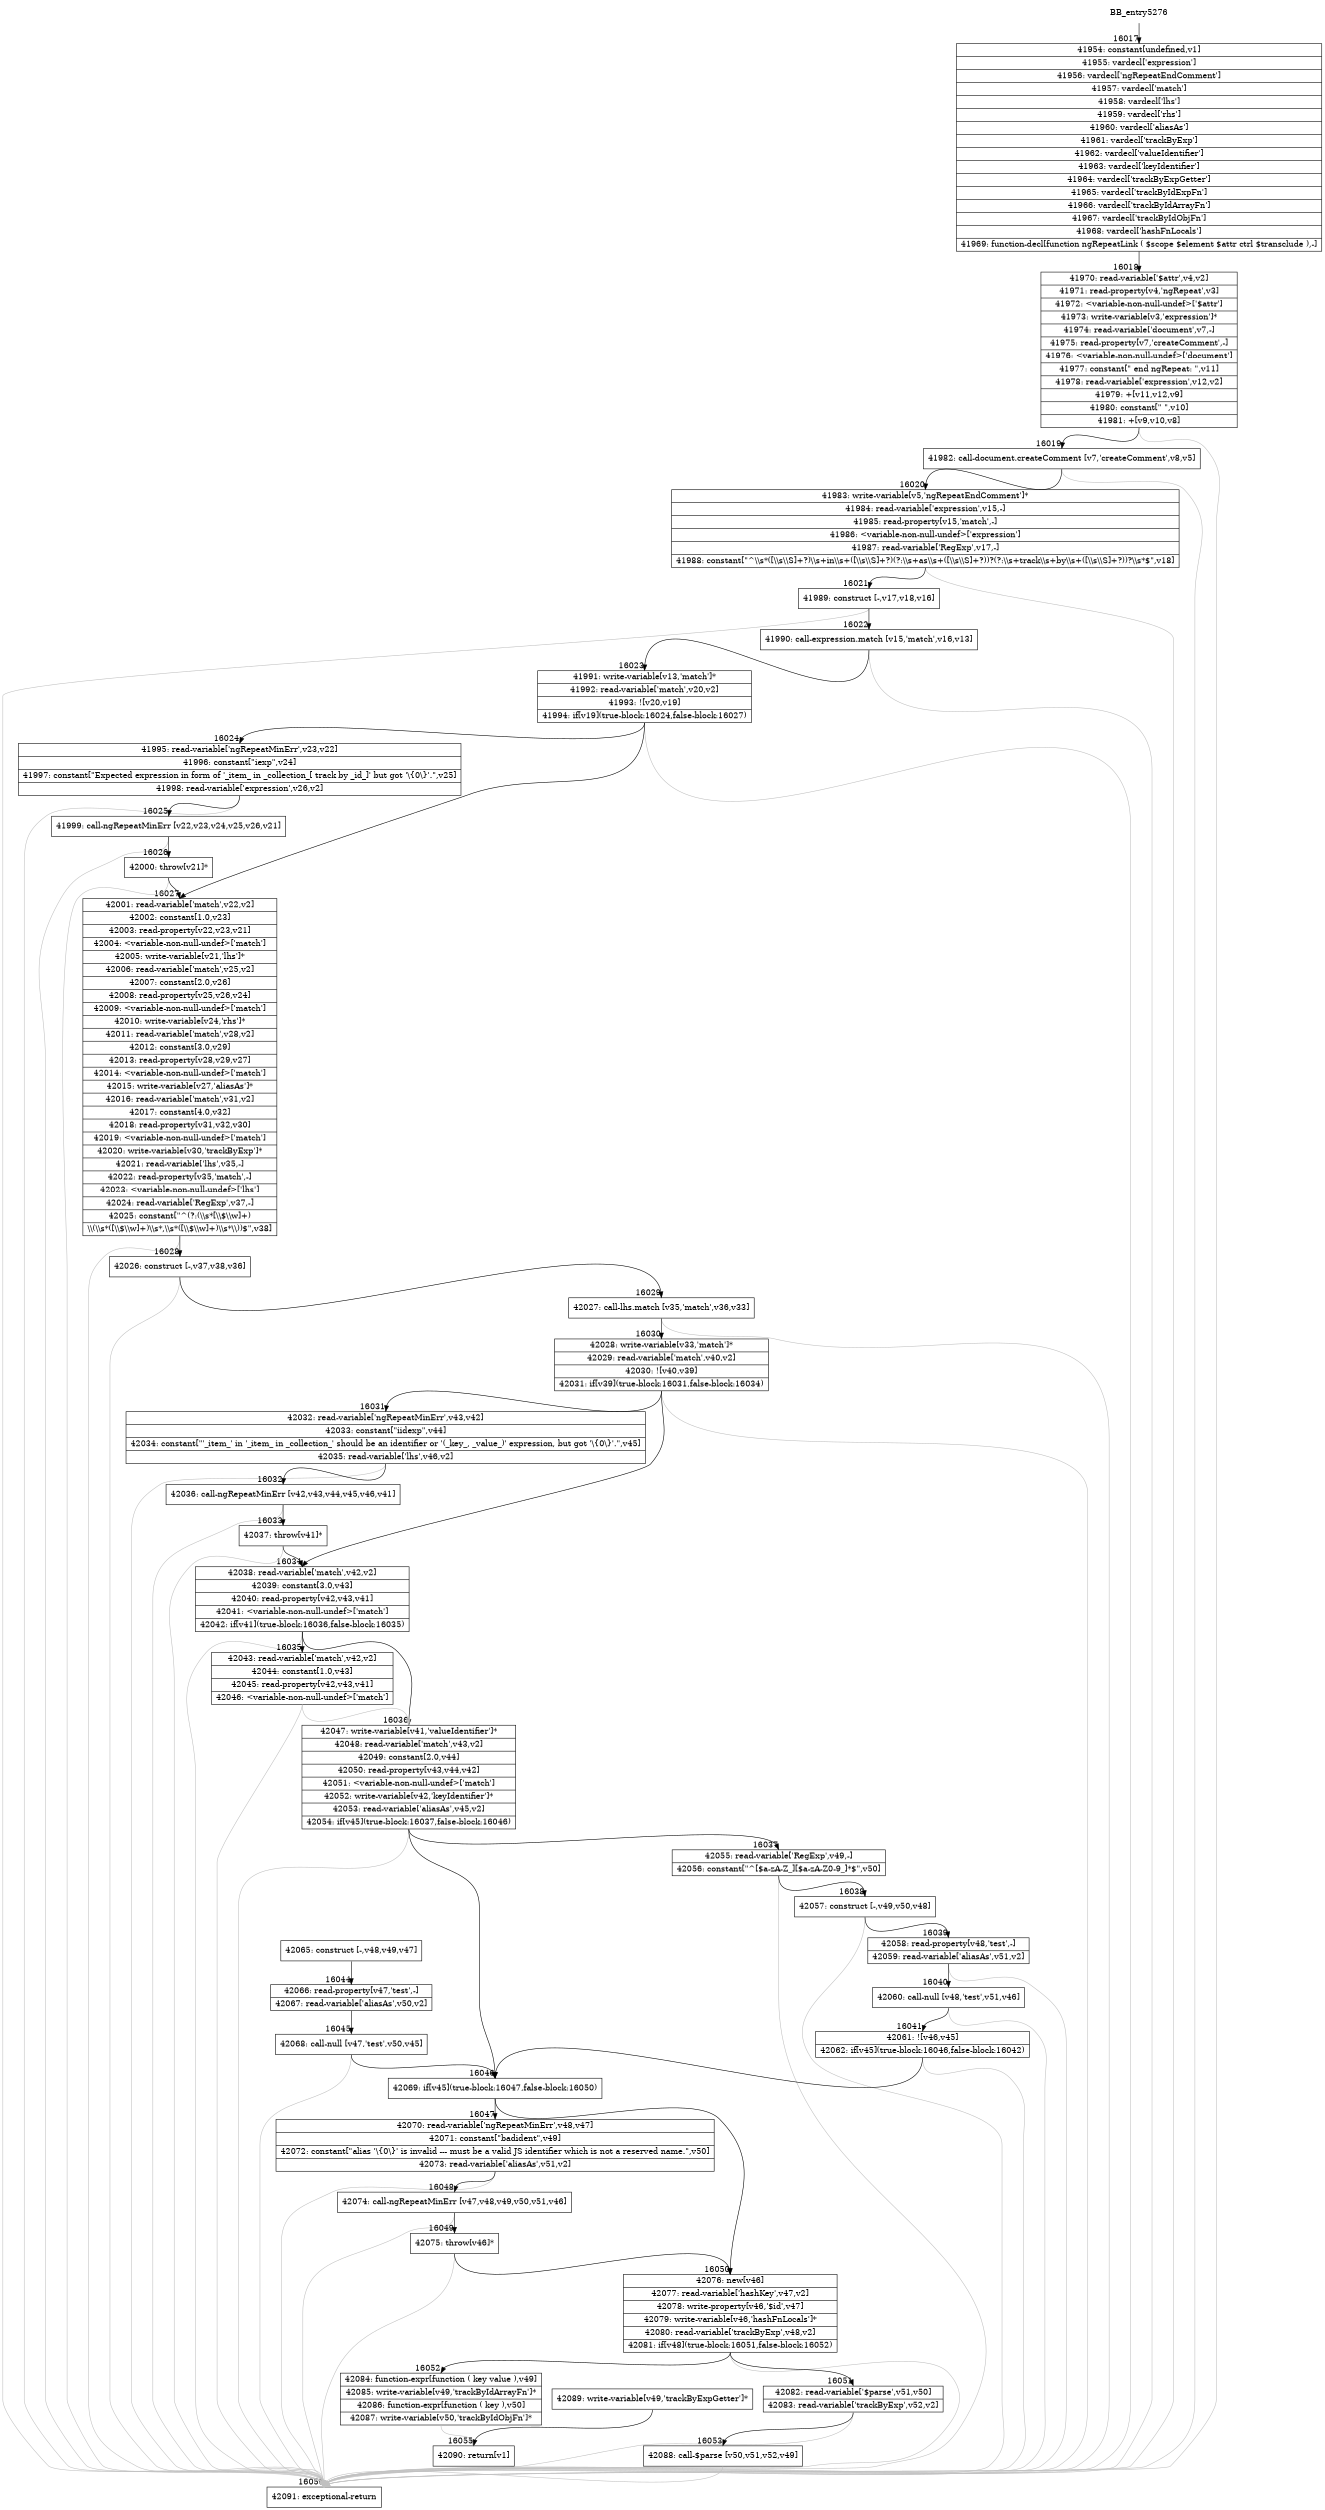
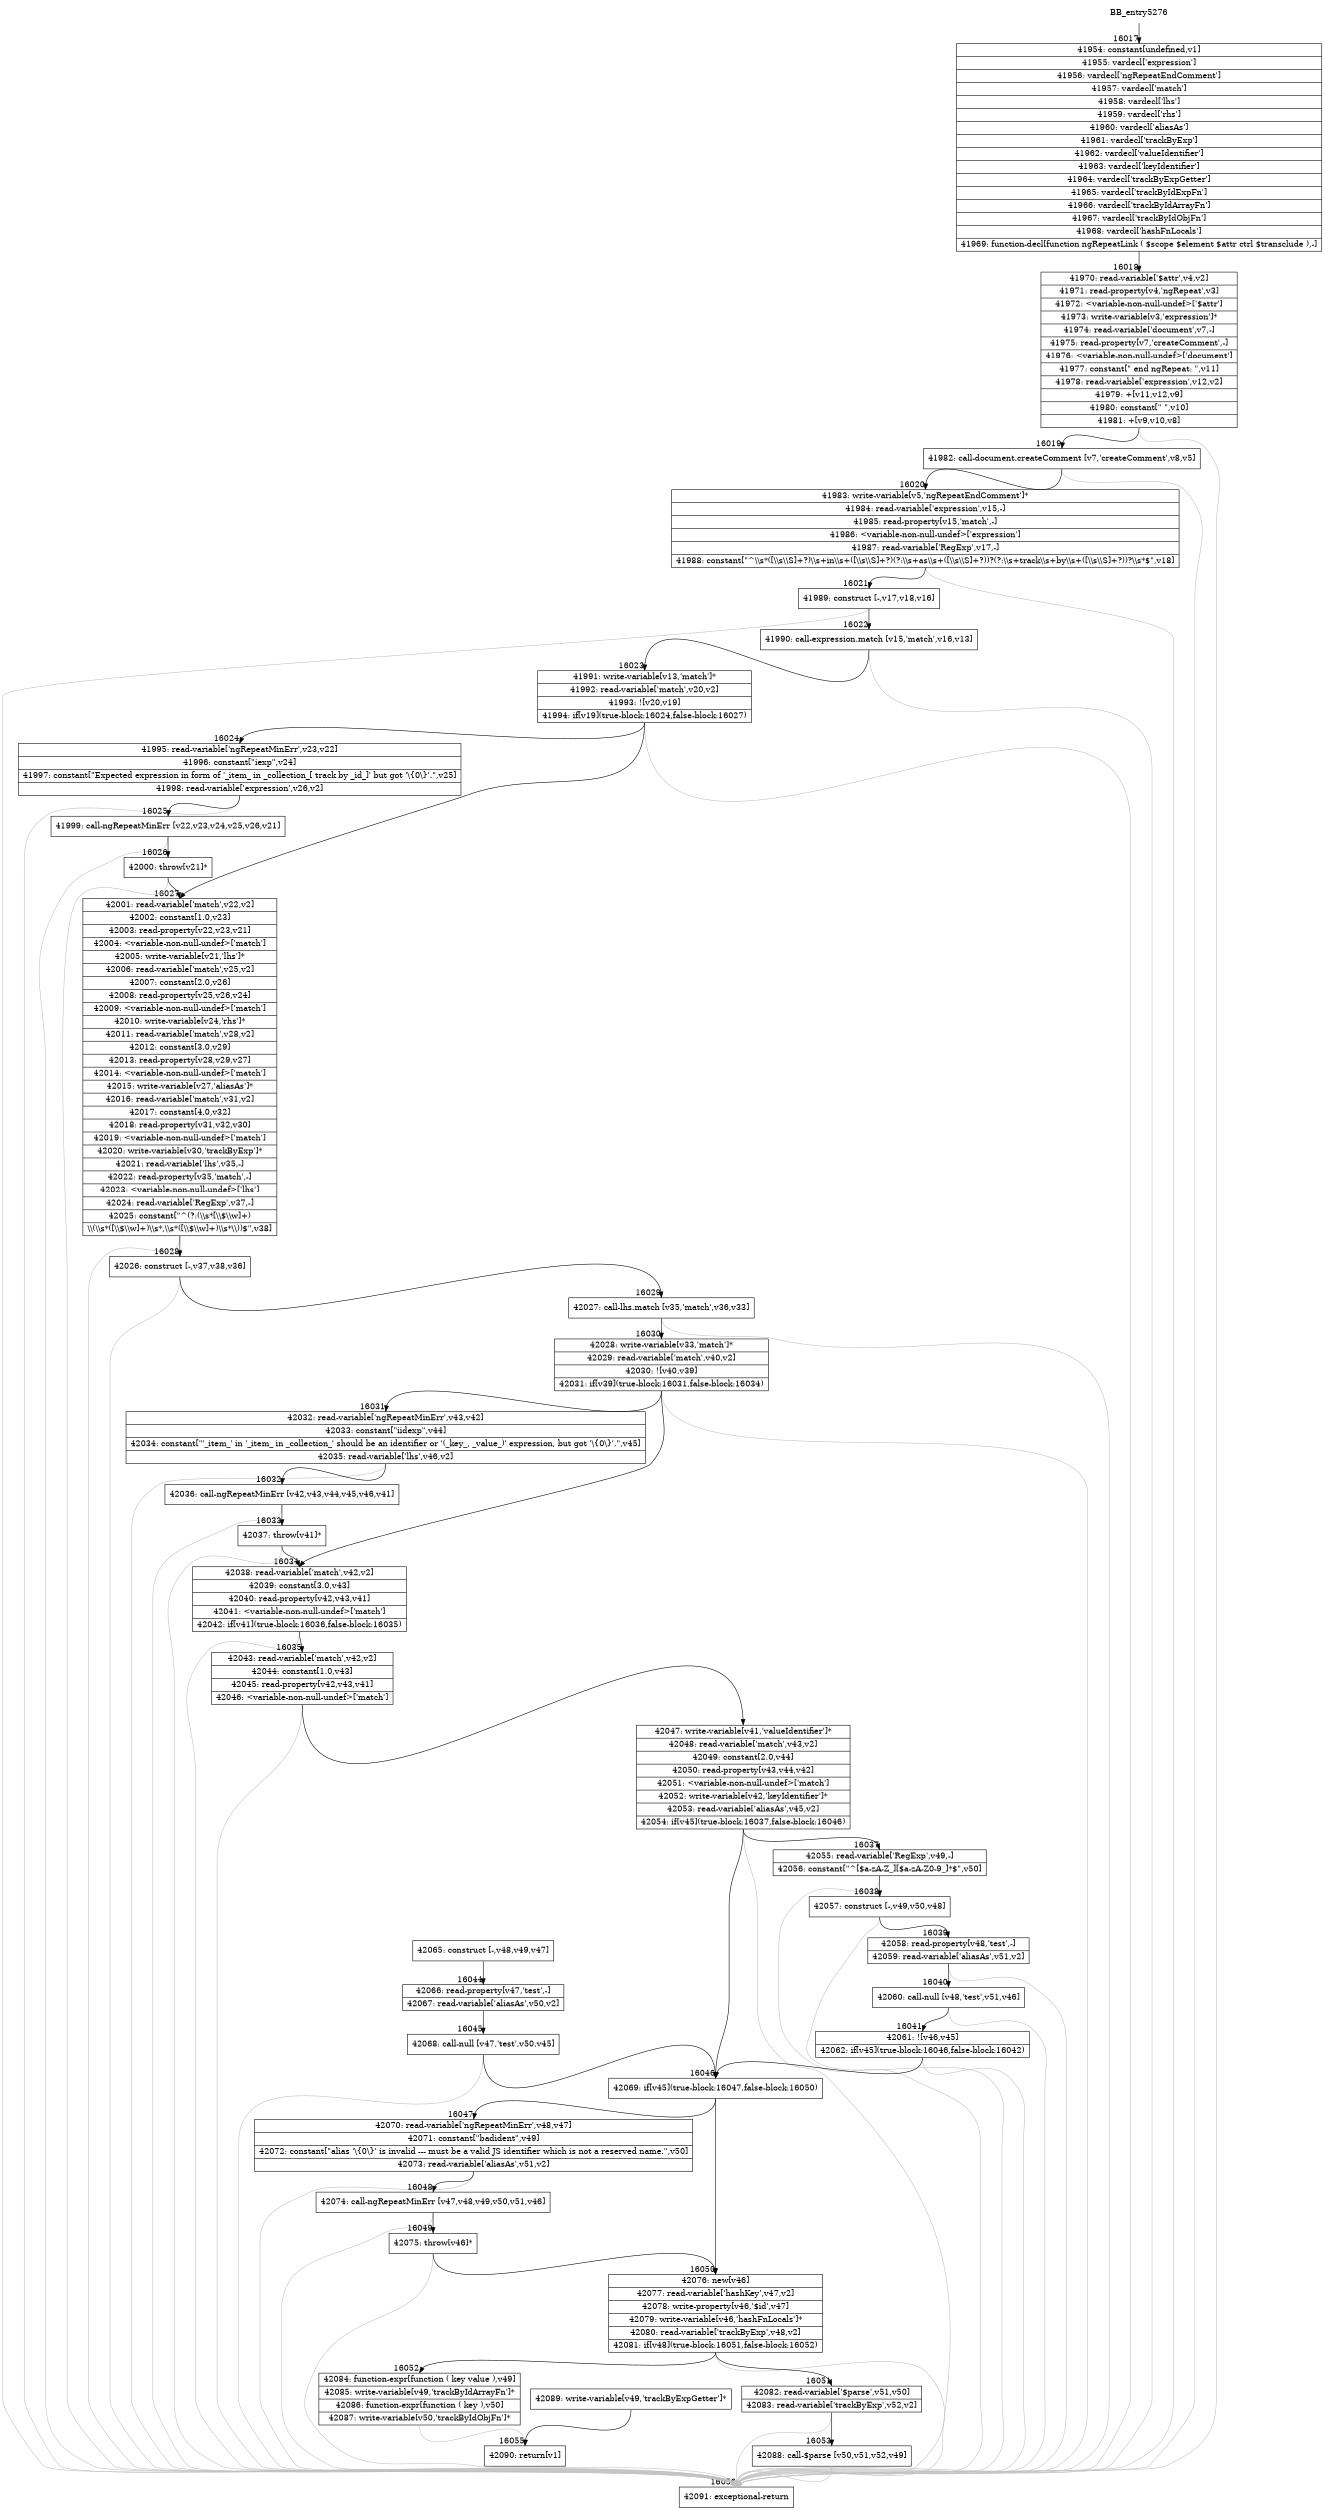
edge "42038: read-variable['match',v42,v2]" -> "42047: write-variable[v41,'valueIdentifier']*": removed
edge "42043: read-variable['match',v42,v2]" -> "42047: write-variable[v41,'valueIdentifier']*": color gray -> black
